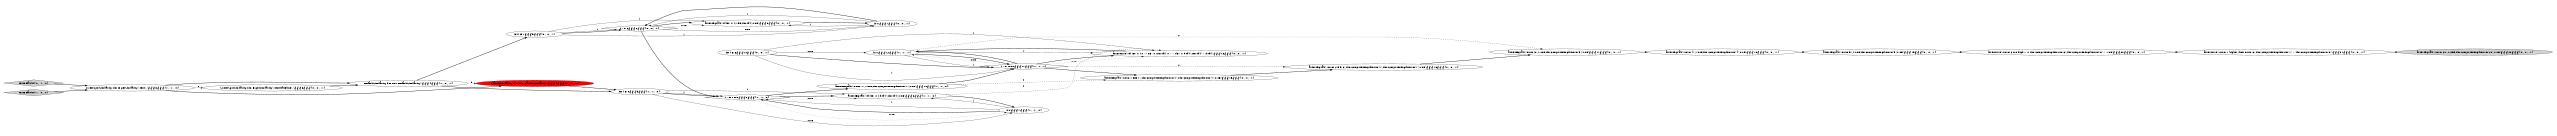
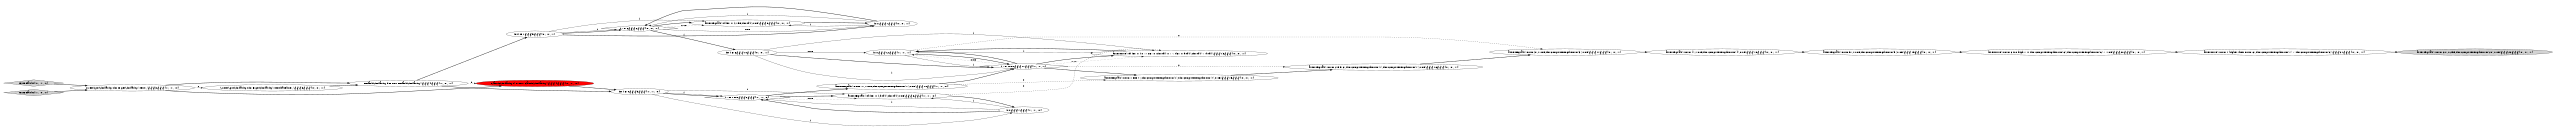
edge "int i = 1@@@5@@@['0', '0', '1']" -> "i++@@@7@@@['0', '0', '1']": style solid -> bold
edge "i <= 6@@@6@@@['0', '0', '1']" -> "i <= 1000@@@6@@@['1', '1', '0']": now "i <= 6@@@6@@@['0', '0', '1']" -> "int i = 6@@@10@@@['0', '0', '1']"
edge "int i = 0@@@5@@@['1', '1', '0']" -> "i++@@@7@@@['1', '1', '0']": label "true" -> "i"
edge "i <= 1000@@@6@@@['1', '1', '0']" -> "i++@@@7@@@['1', '1', '0']": removed, label "true"
